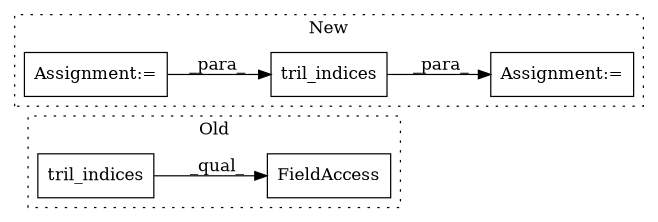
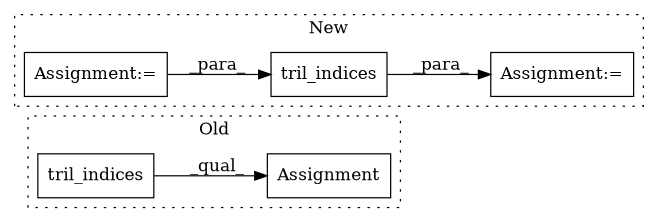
node "FieldAccess": label "FieldAccess" -> "Assignment"
